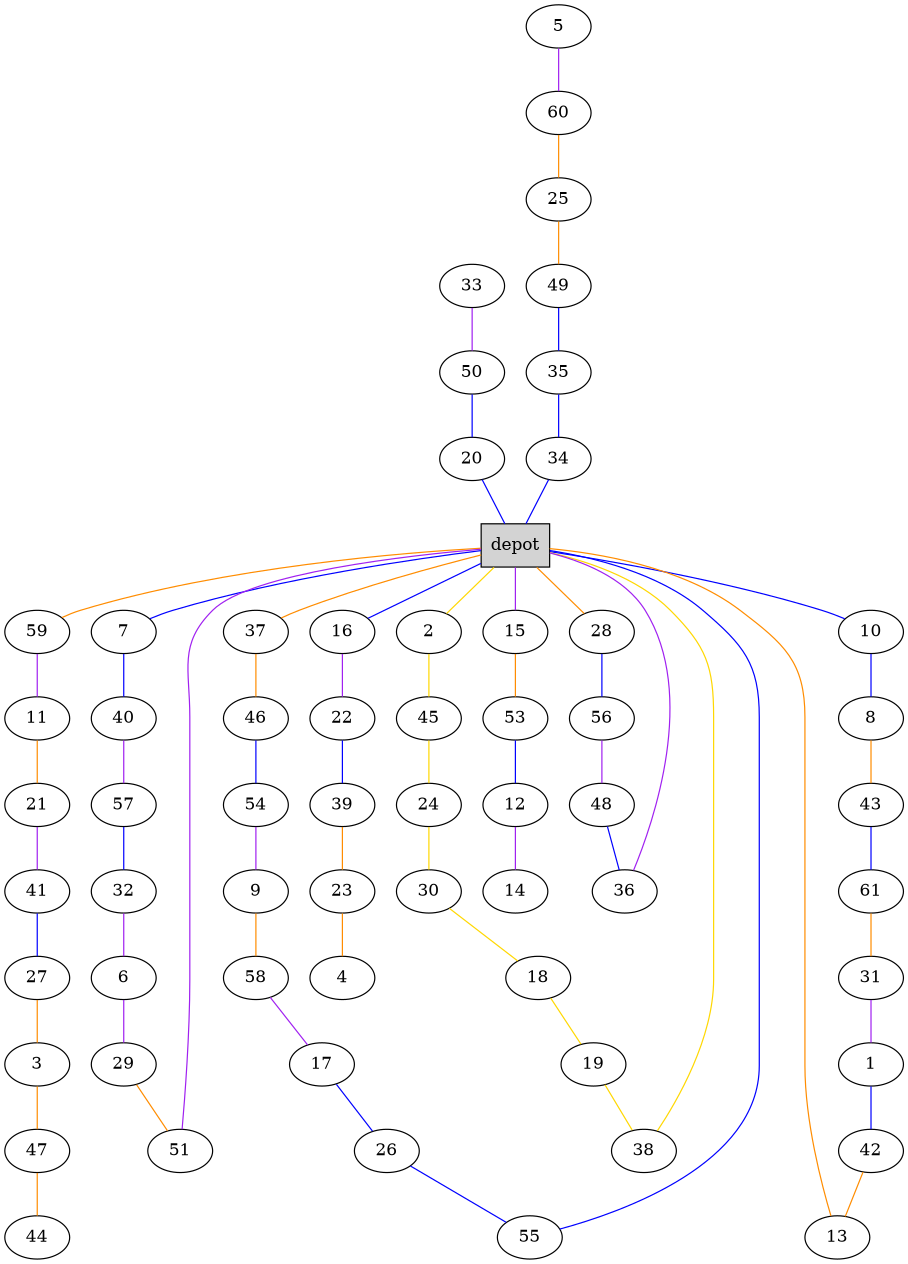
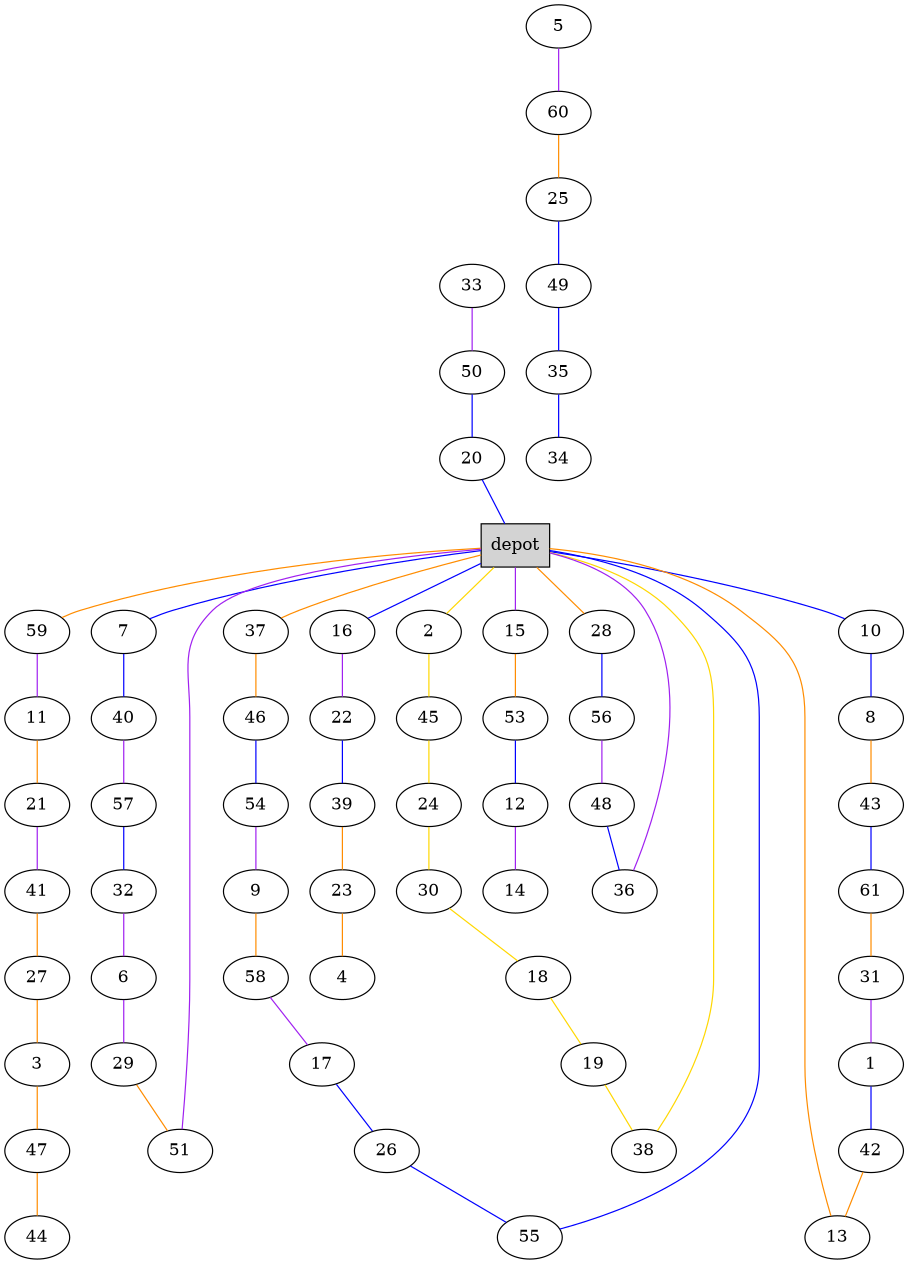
edge "25" -- "49": color darkorange -> blue
edge "34" -- "depot": removed
edge "41" -- "27": color blue -> darkorange
